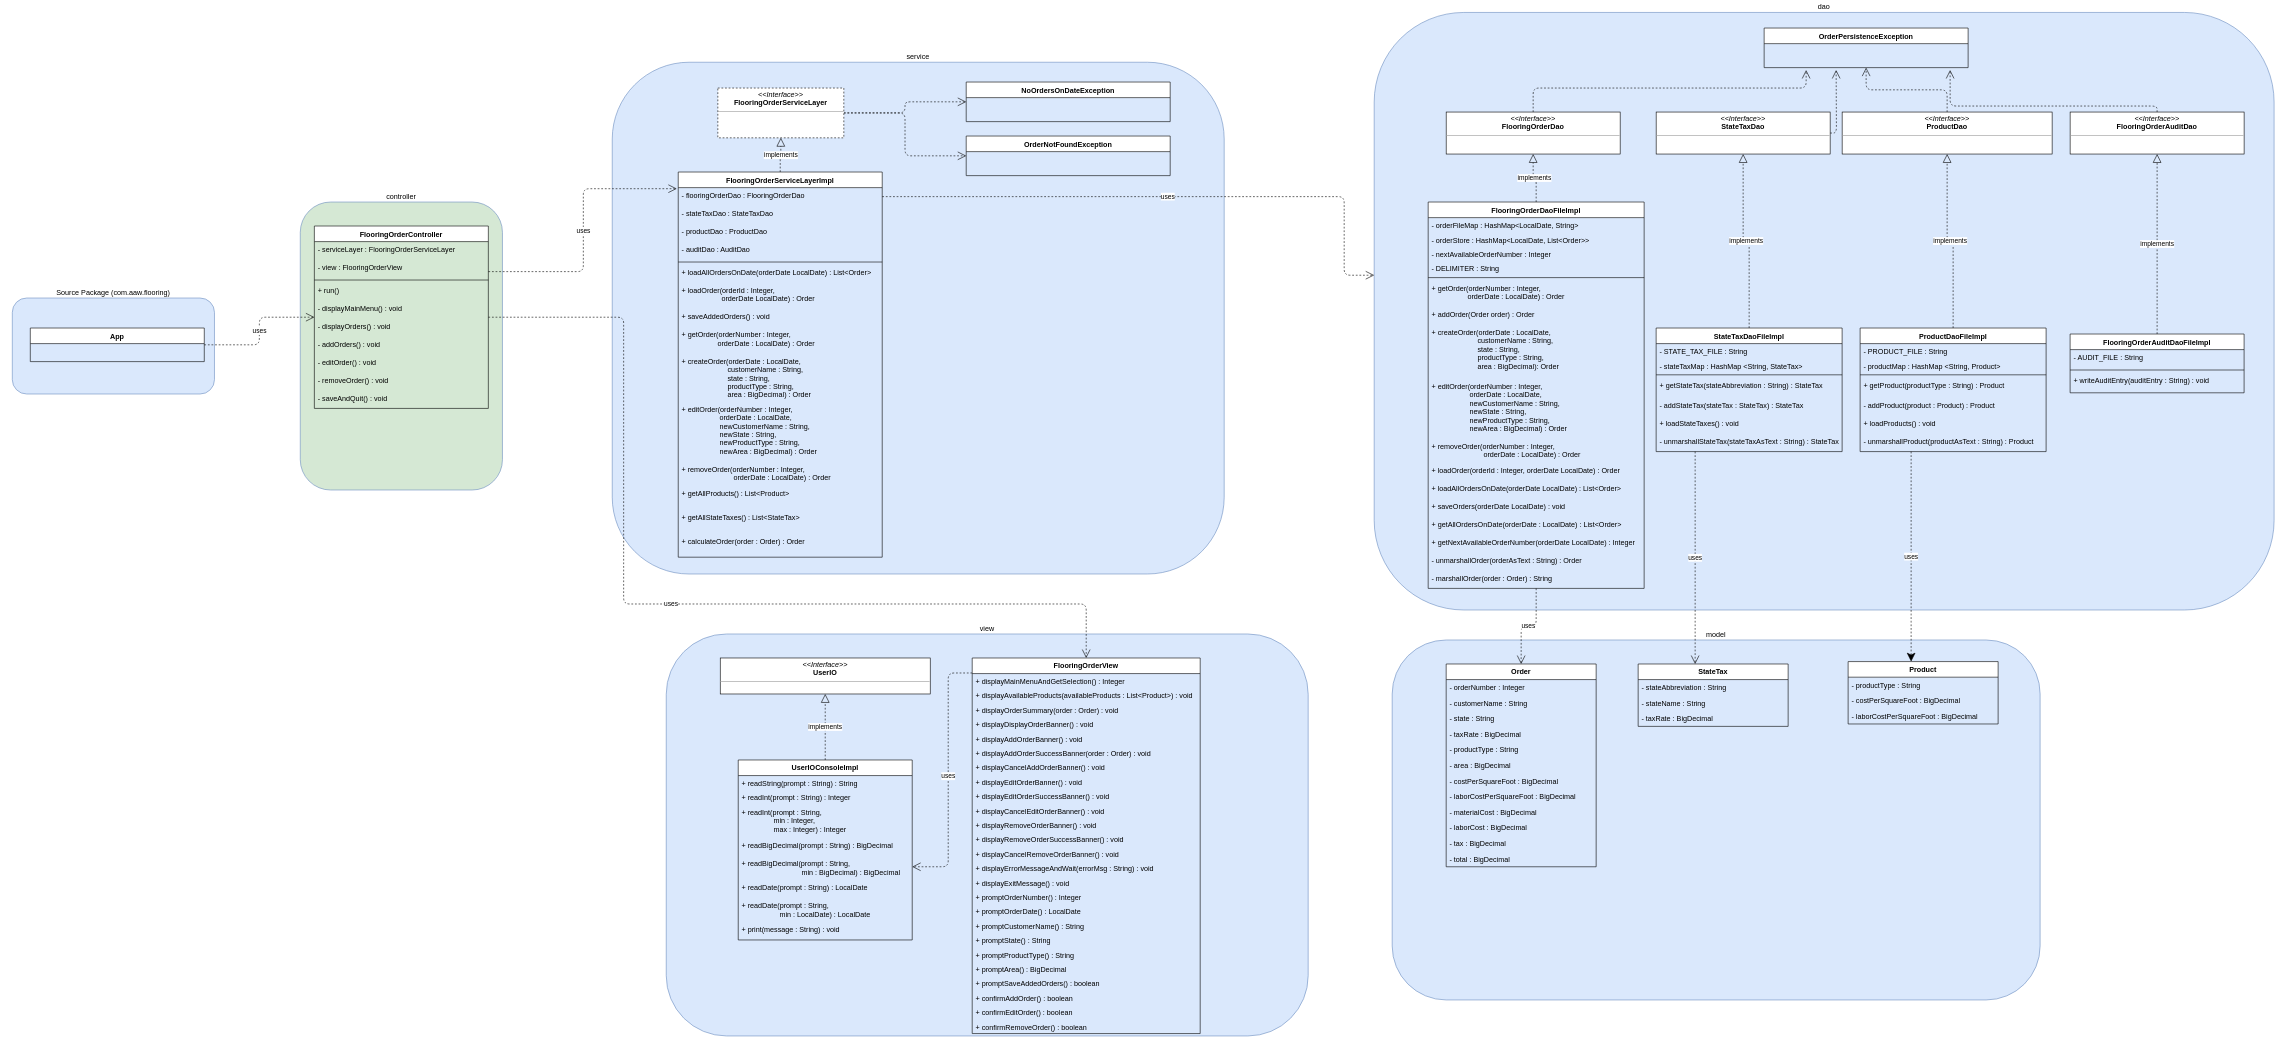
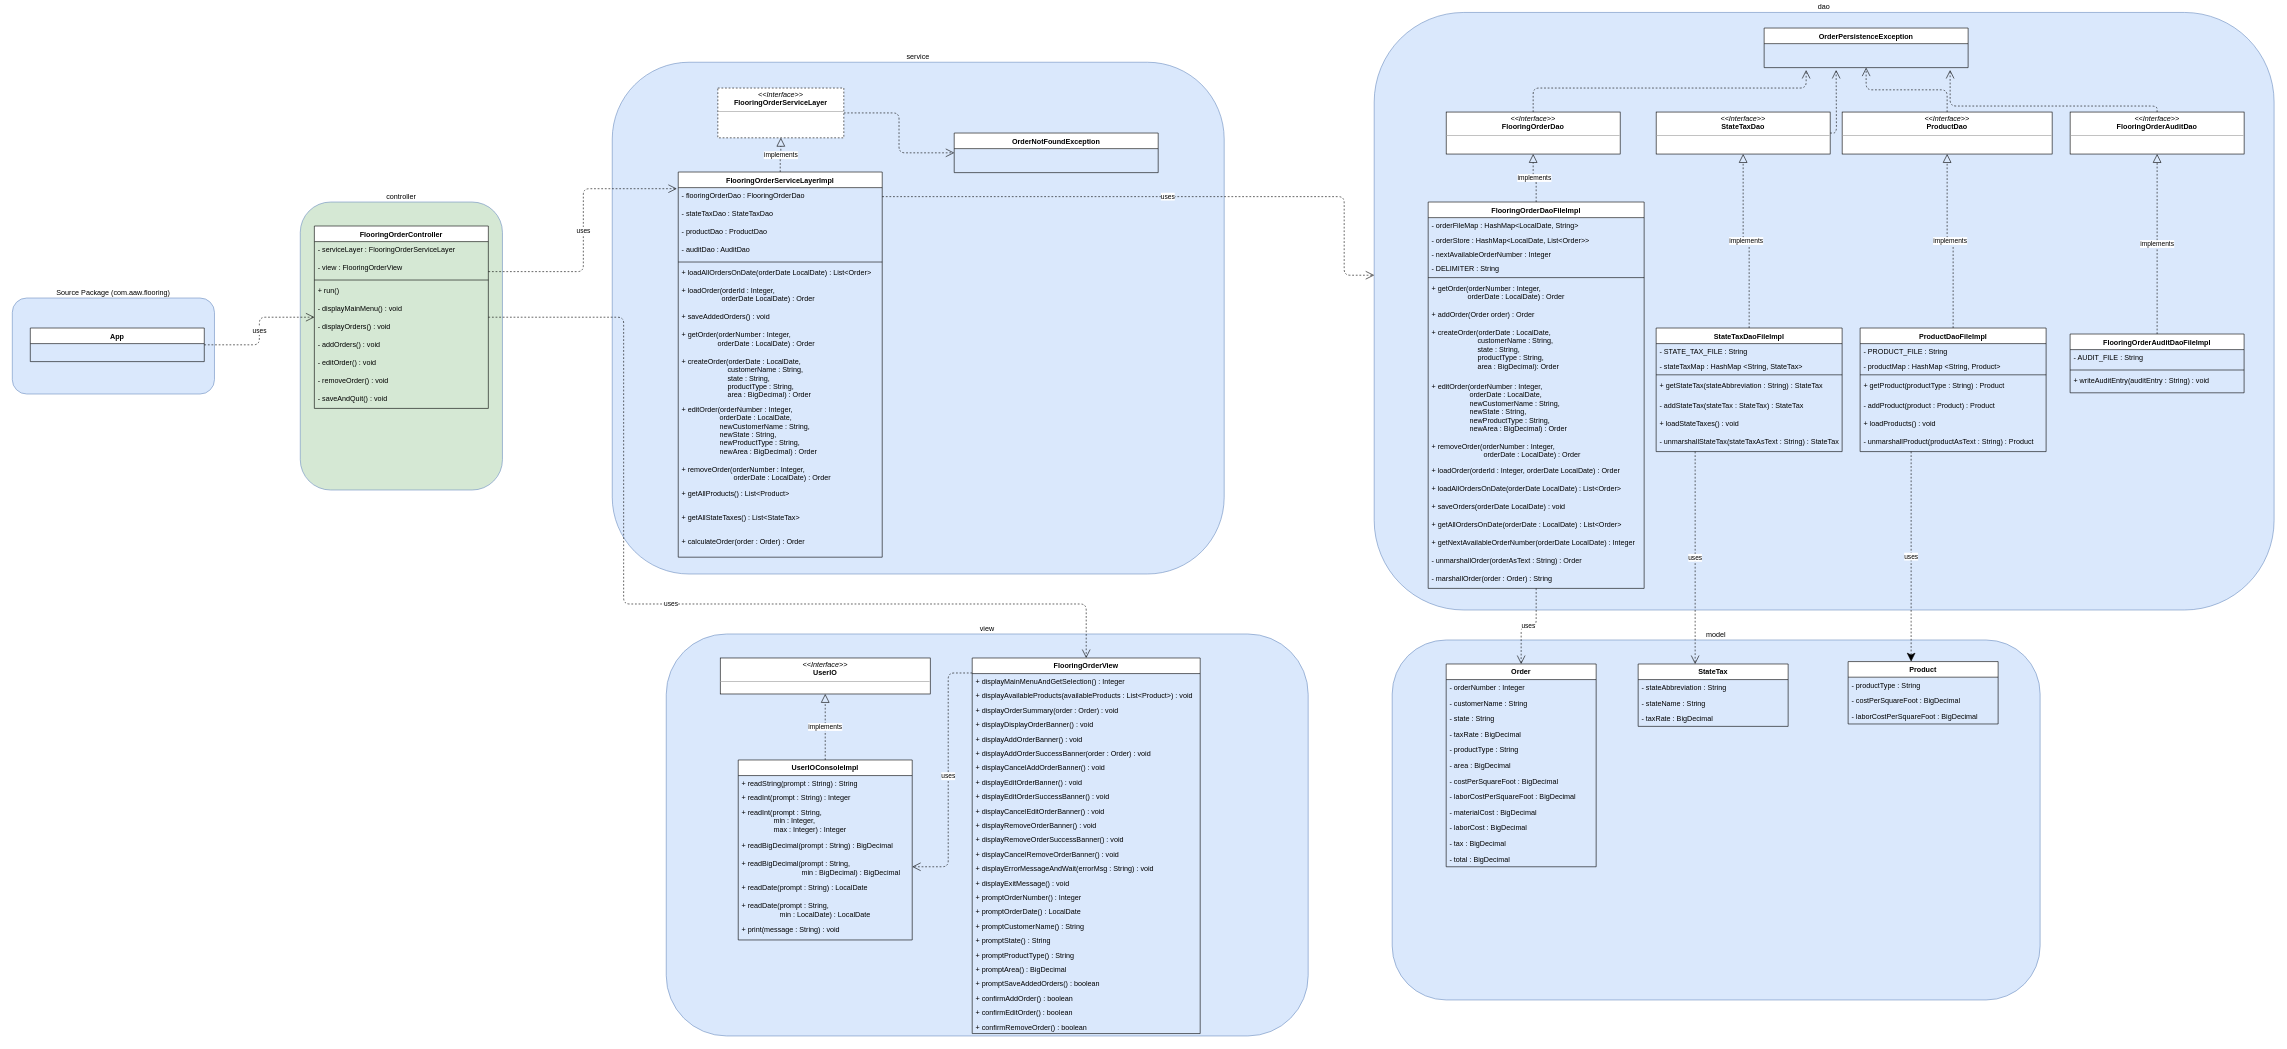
edge "<<Interface>> FlooringOrderServiceLayer" -> "NoOrdersOnDateException": removed
node "NoOrdersOnDateException": removed
node "OrderNotFoundException": moved (1068, 156) -> (1056, 153)
